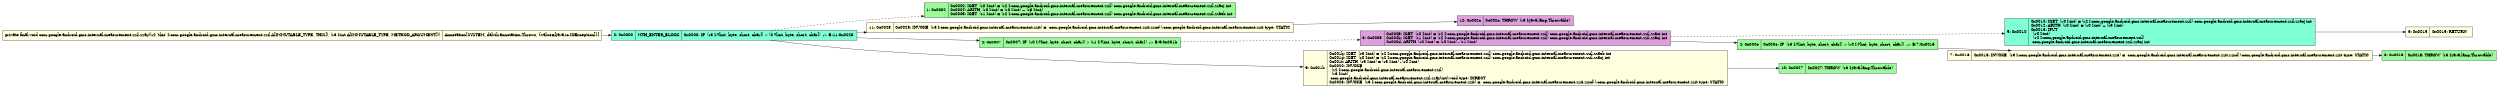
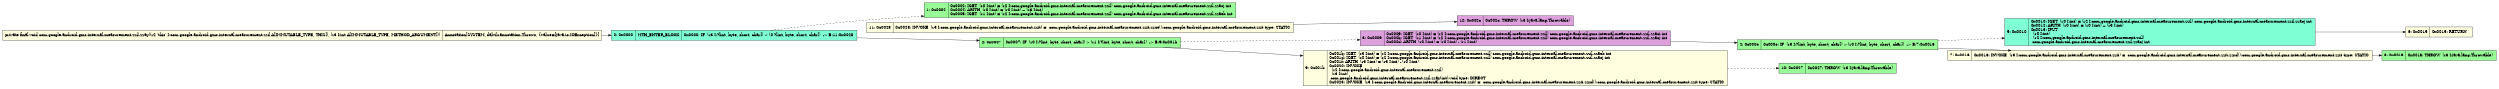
edge "0: 0x0000" -> "11: 0x0028": removed
edge "3: 0x0009" -> "5: 0x0010": now "4: 0x000e" -> "5: 0x0010"
edge "0: 0x0000" -> "9: 0x001b": now "2: 0x0007" -> "9: 0x001b"
edge "9: 0x001b" -> "10: 0x0027": style solid -> dashed
